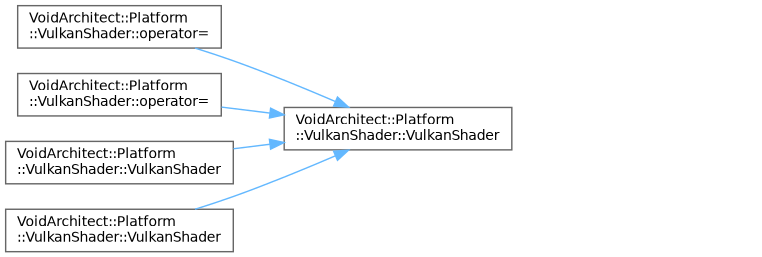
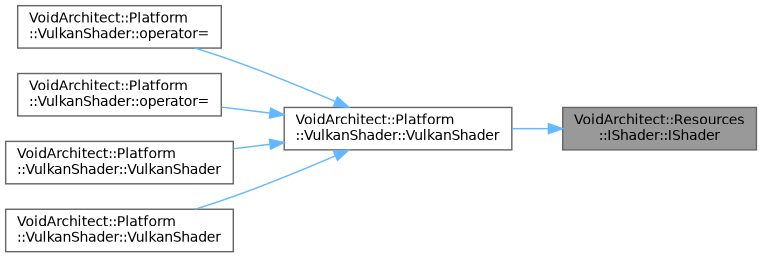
node "VoidArchitect::Resources ::IShader::IShader": added
